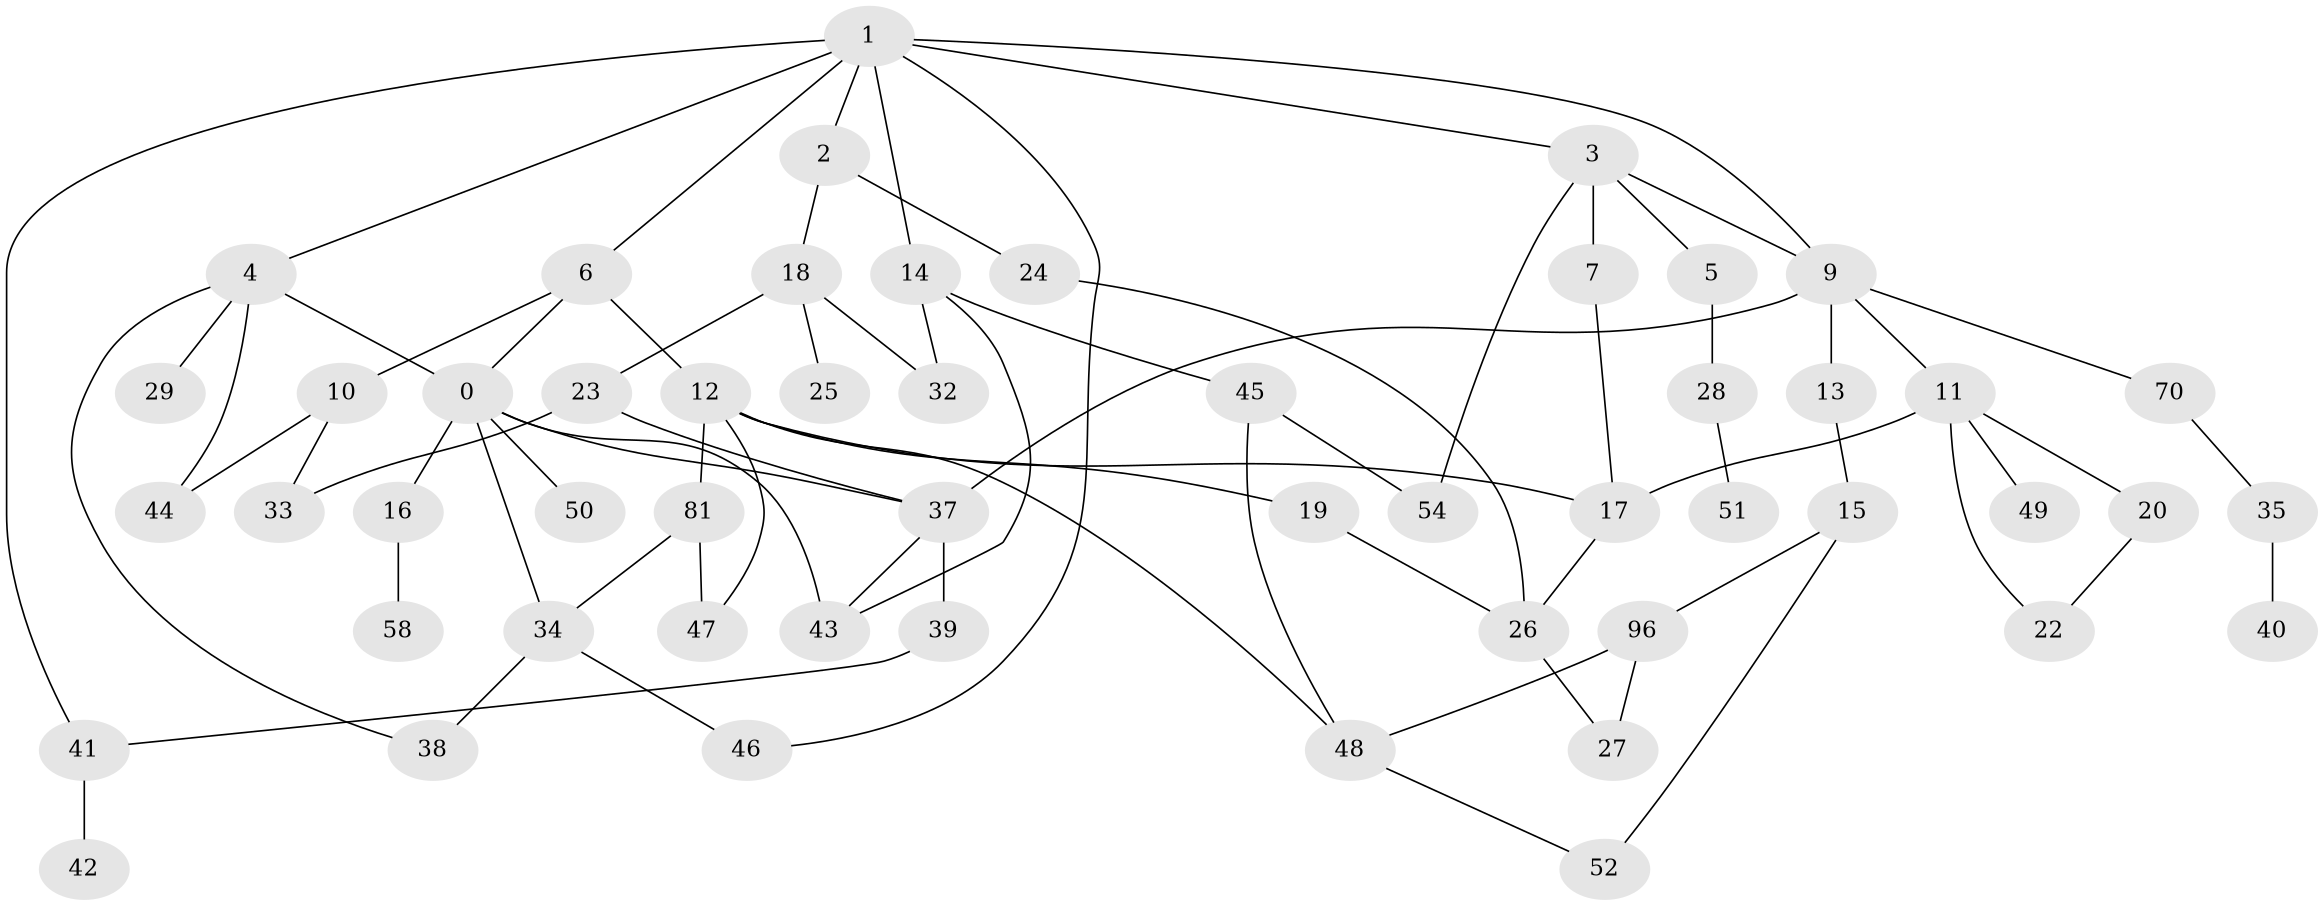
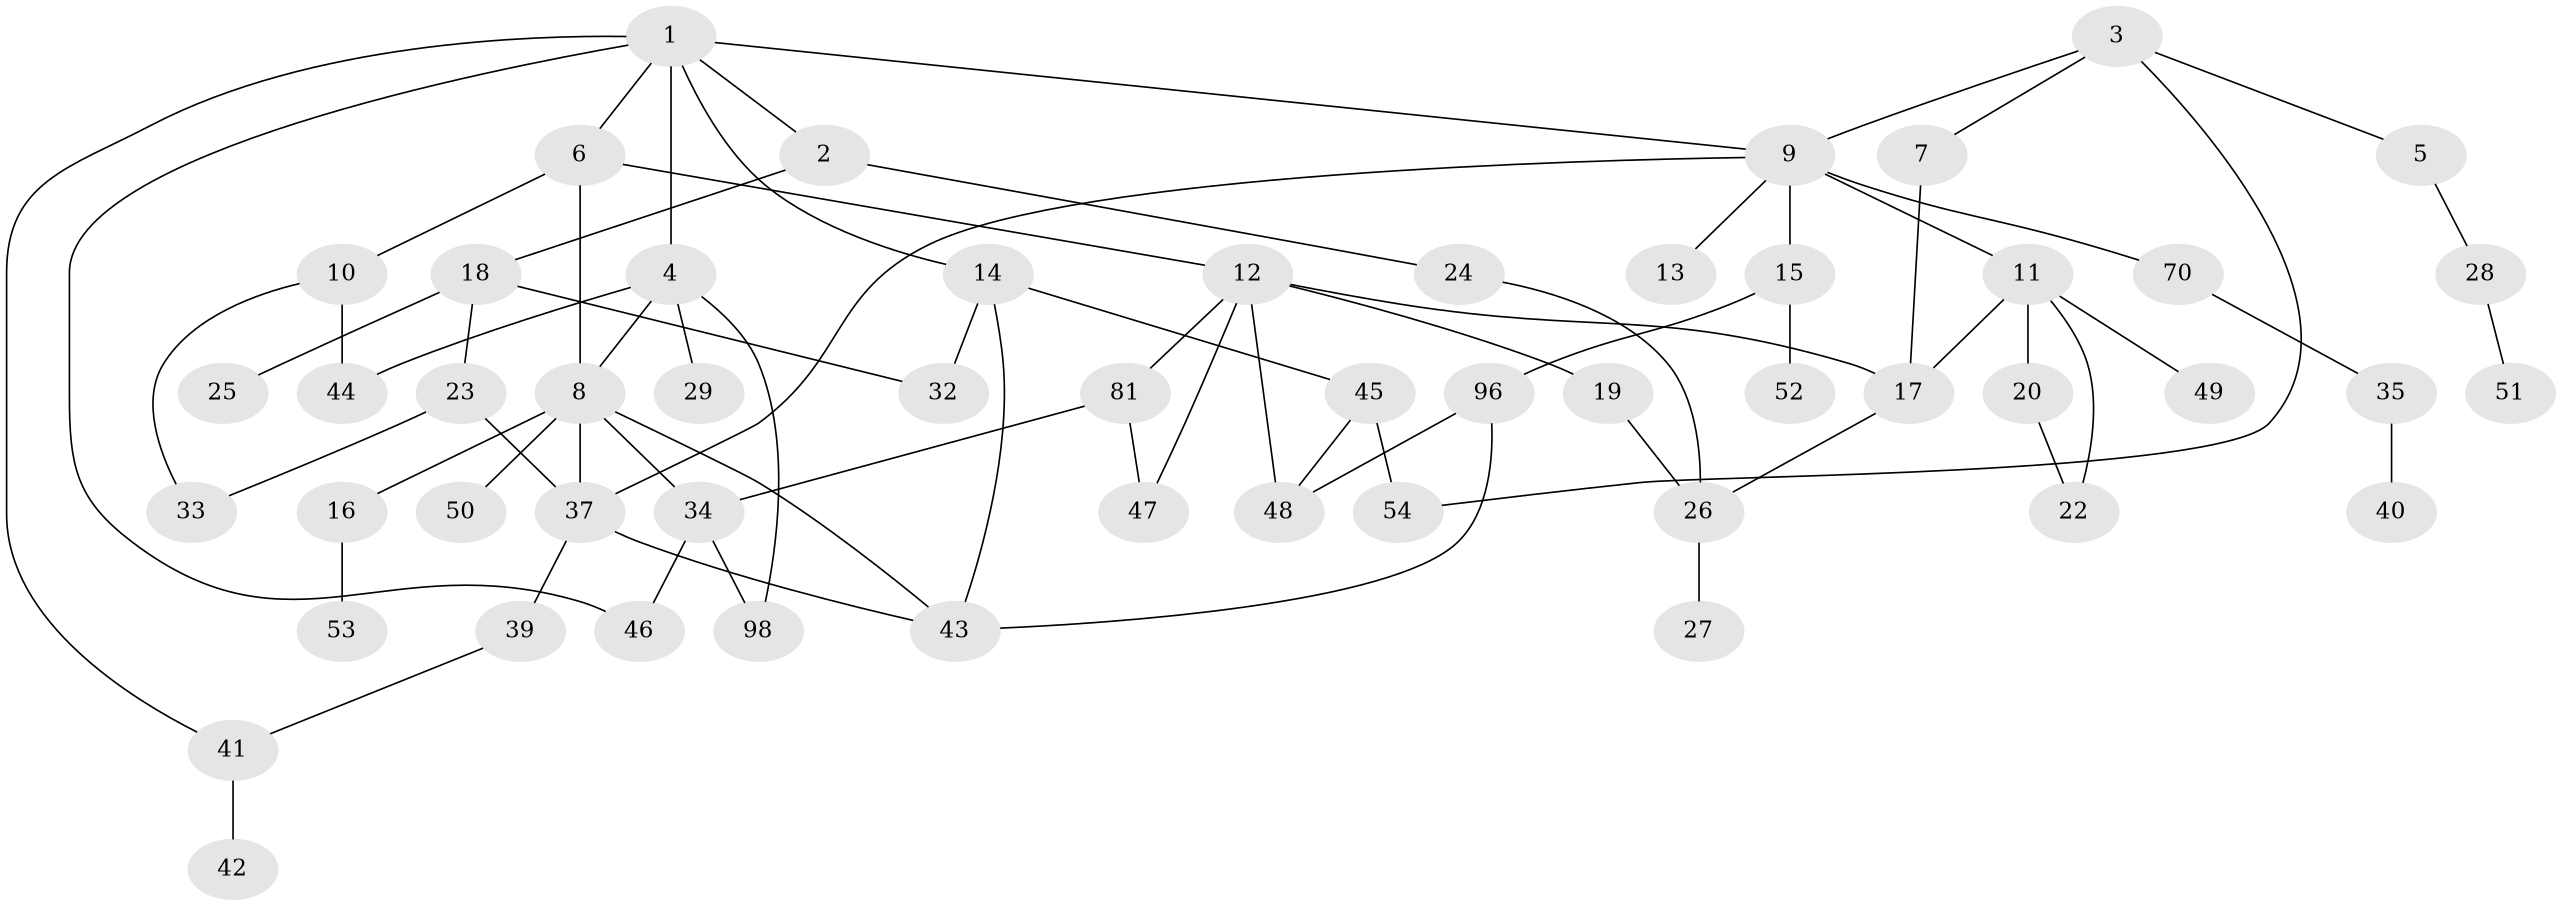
edge "1" -- "3": removed
node "0": label "0" -> "8"
edge "13" -- "15": now "9" -- "15"
node "58": label "58" -> "53"
edge "96" -- "27": now "96" -- "43"
node "38": label "38" -> "98"
edge "48" -- "52": removed
